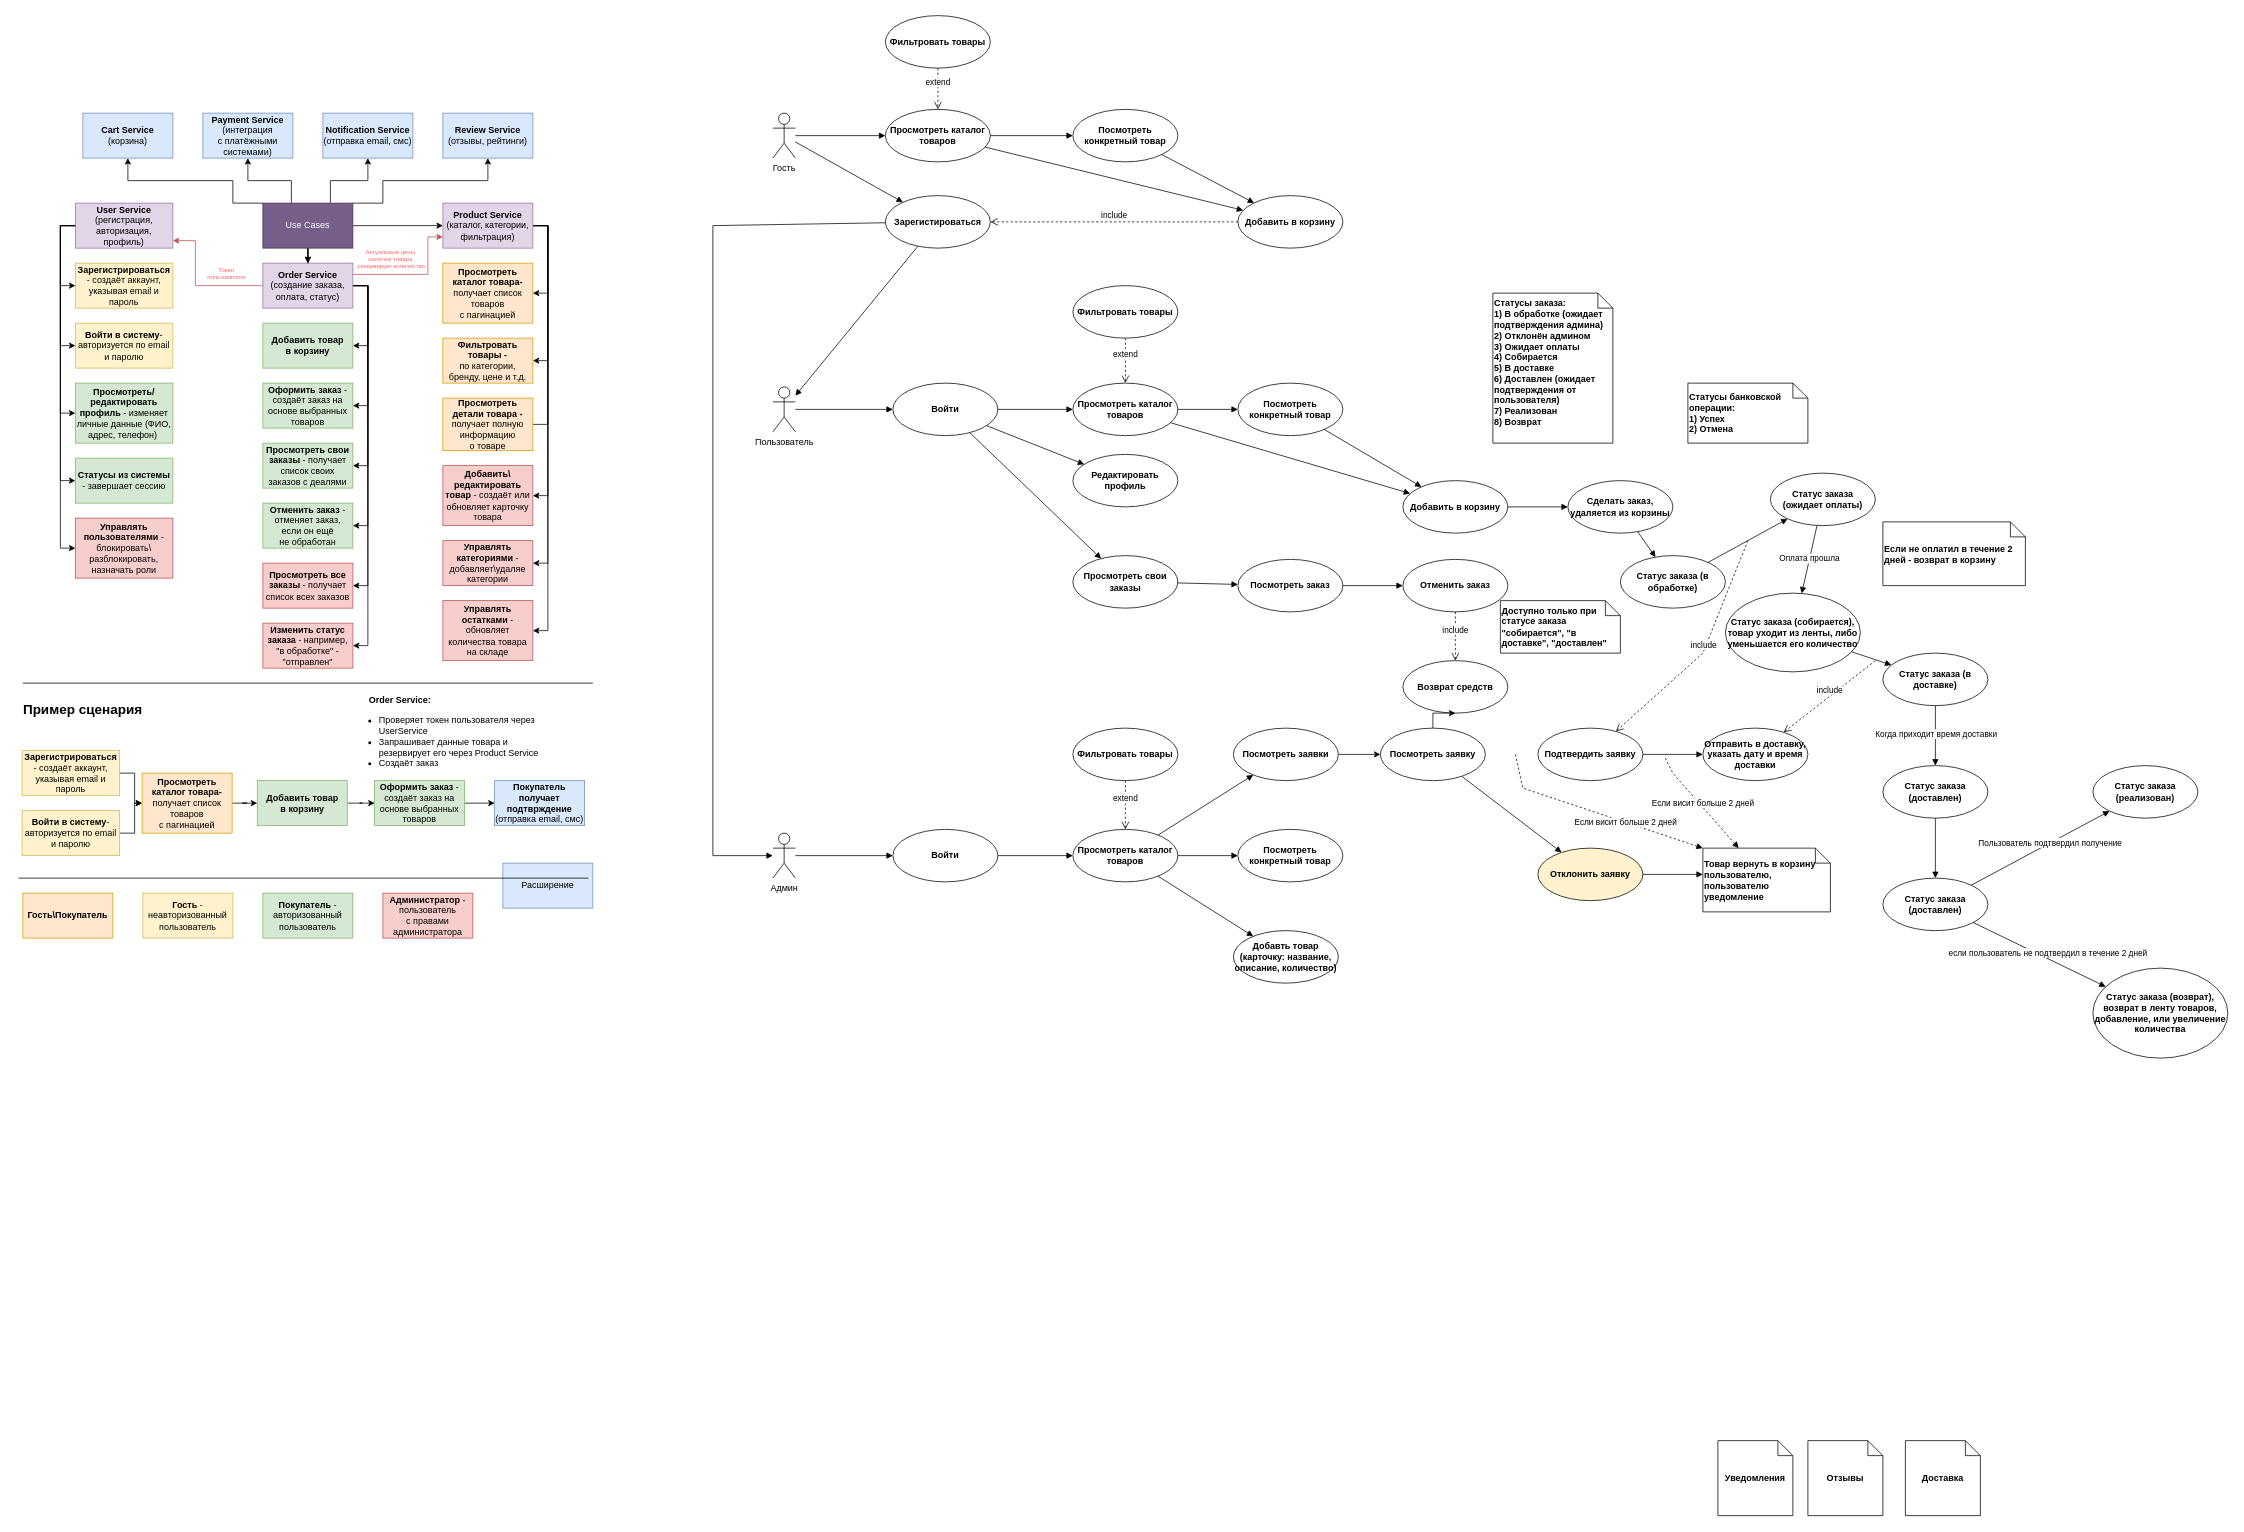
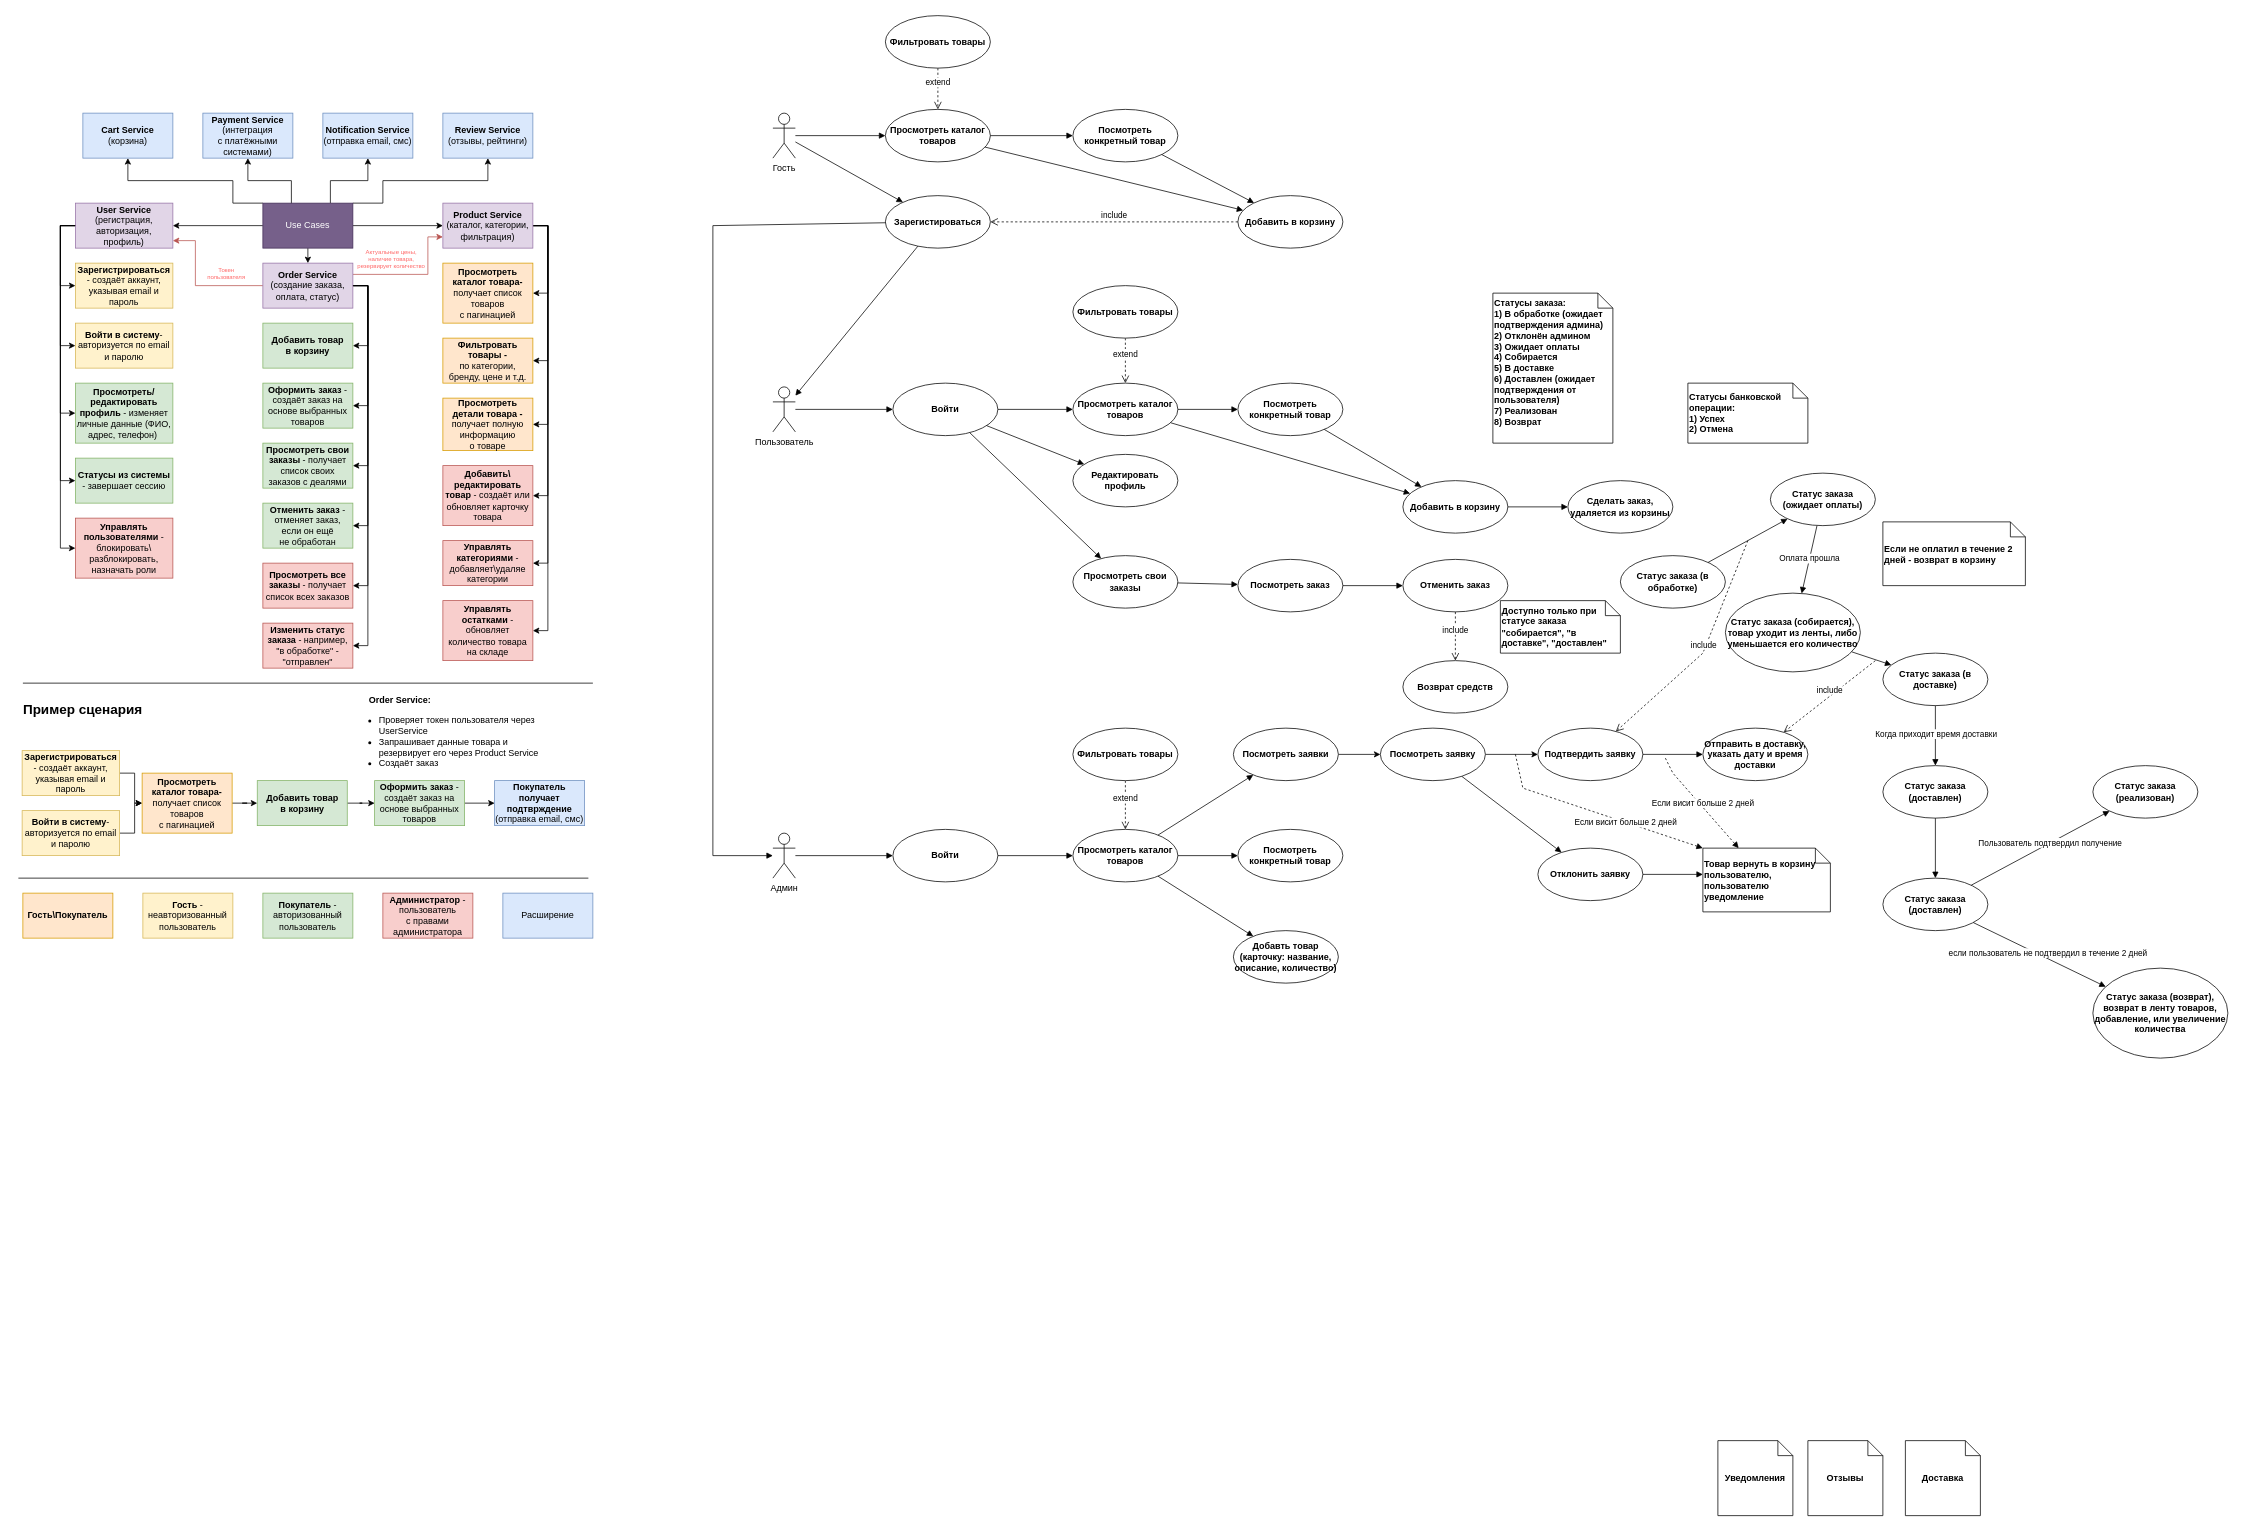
edge "Use Cases" -> "Order Service (создание заказа, оплата, статус)": now "Use Cases" -> "User Service (регистрация, авторизация, профиль)"
edge "Product Service (каталог, категории, фильтрация)" -- "Просмотреть детали товара - получает полную информацию о товаре": arrowhead none -> classic
edge "Сделать заказ, удаляется из корзины" -> "Статус заказа (в обработке)": removed
node "Управлять остатками - обновляет количества товара на складе": label "Управлять остатками - обновляет количества товара на складе" -> "Управлять остатками - обновляет количество товара на складе"
edge "Посмотреть заявку" -> "Возврат средств": now "Посмотреть заявку" -> "Подтвердить заявку"
node "Отклонить заявку": fillcolor #fff2cc -> #ffffff
node "Расширение": moved (548, 885) -> (548, 915)
